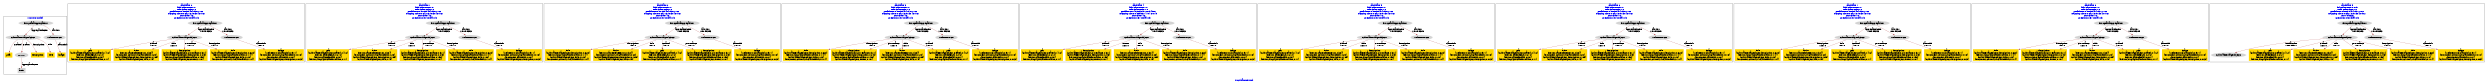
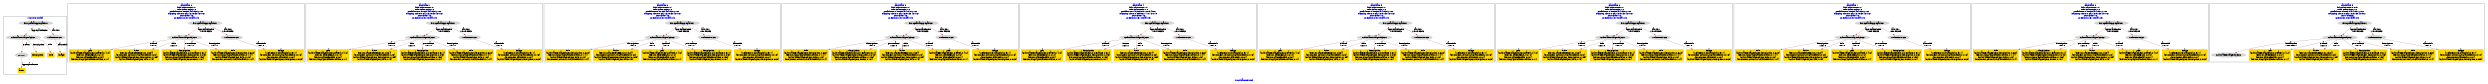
node "year": removed
node "artist": fillcolor lightgray -> gold
